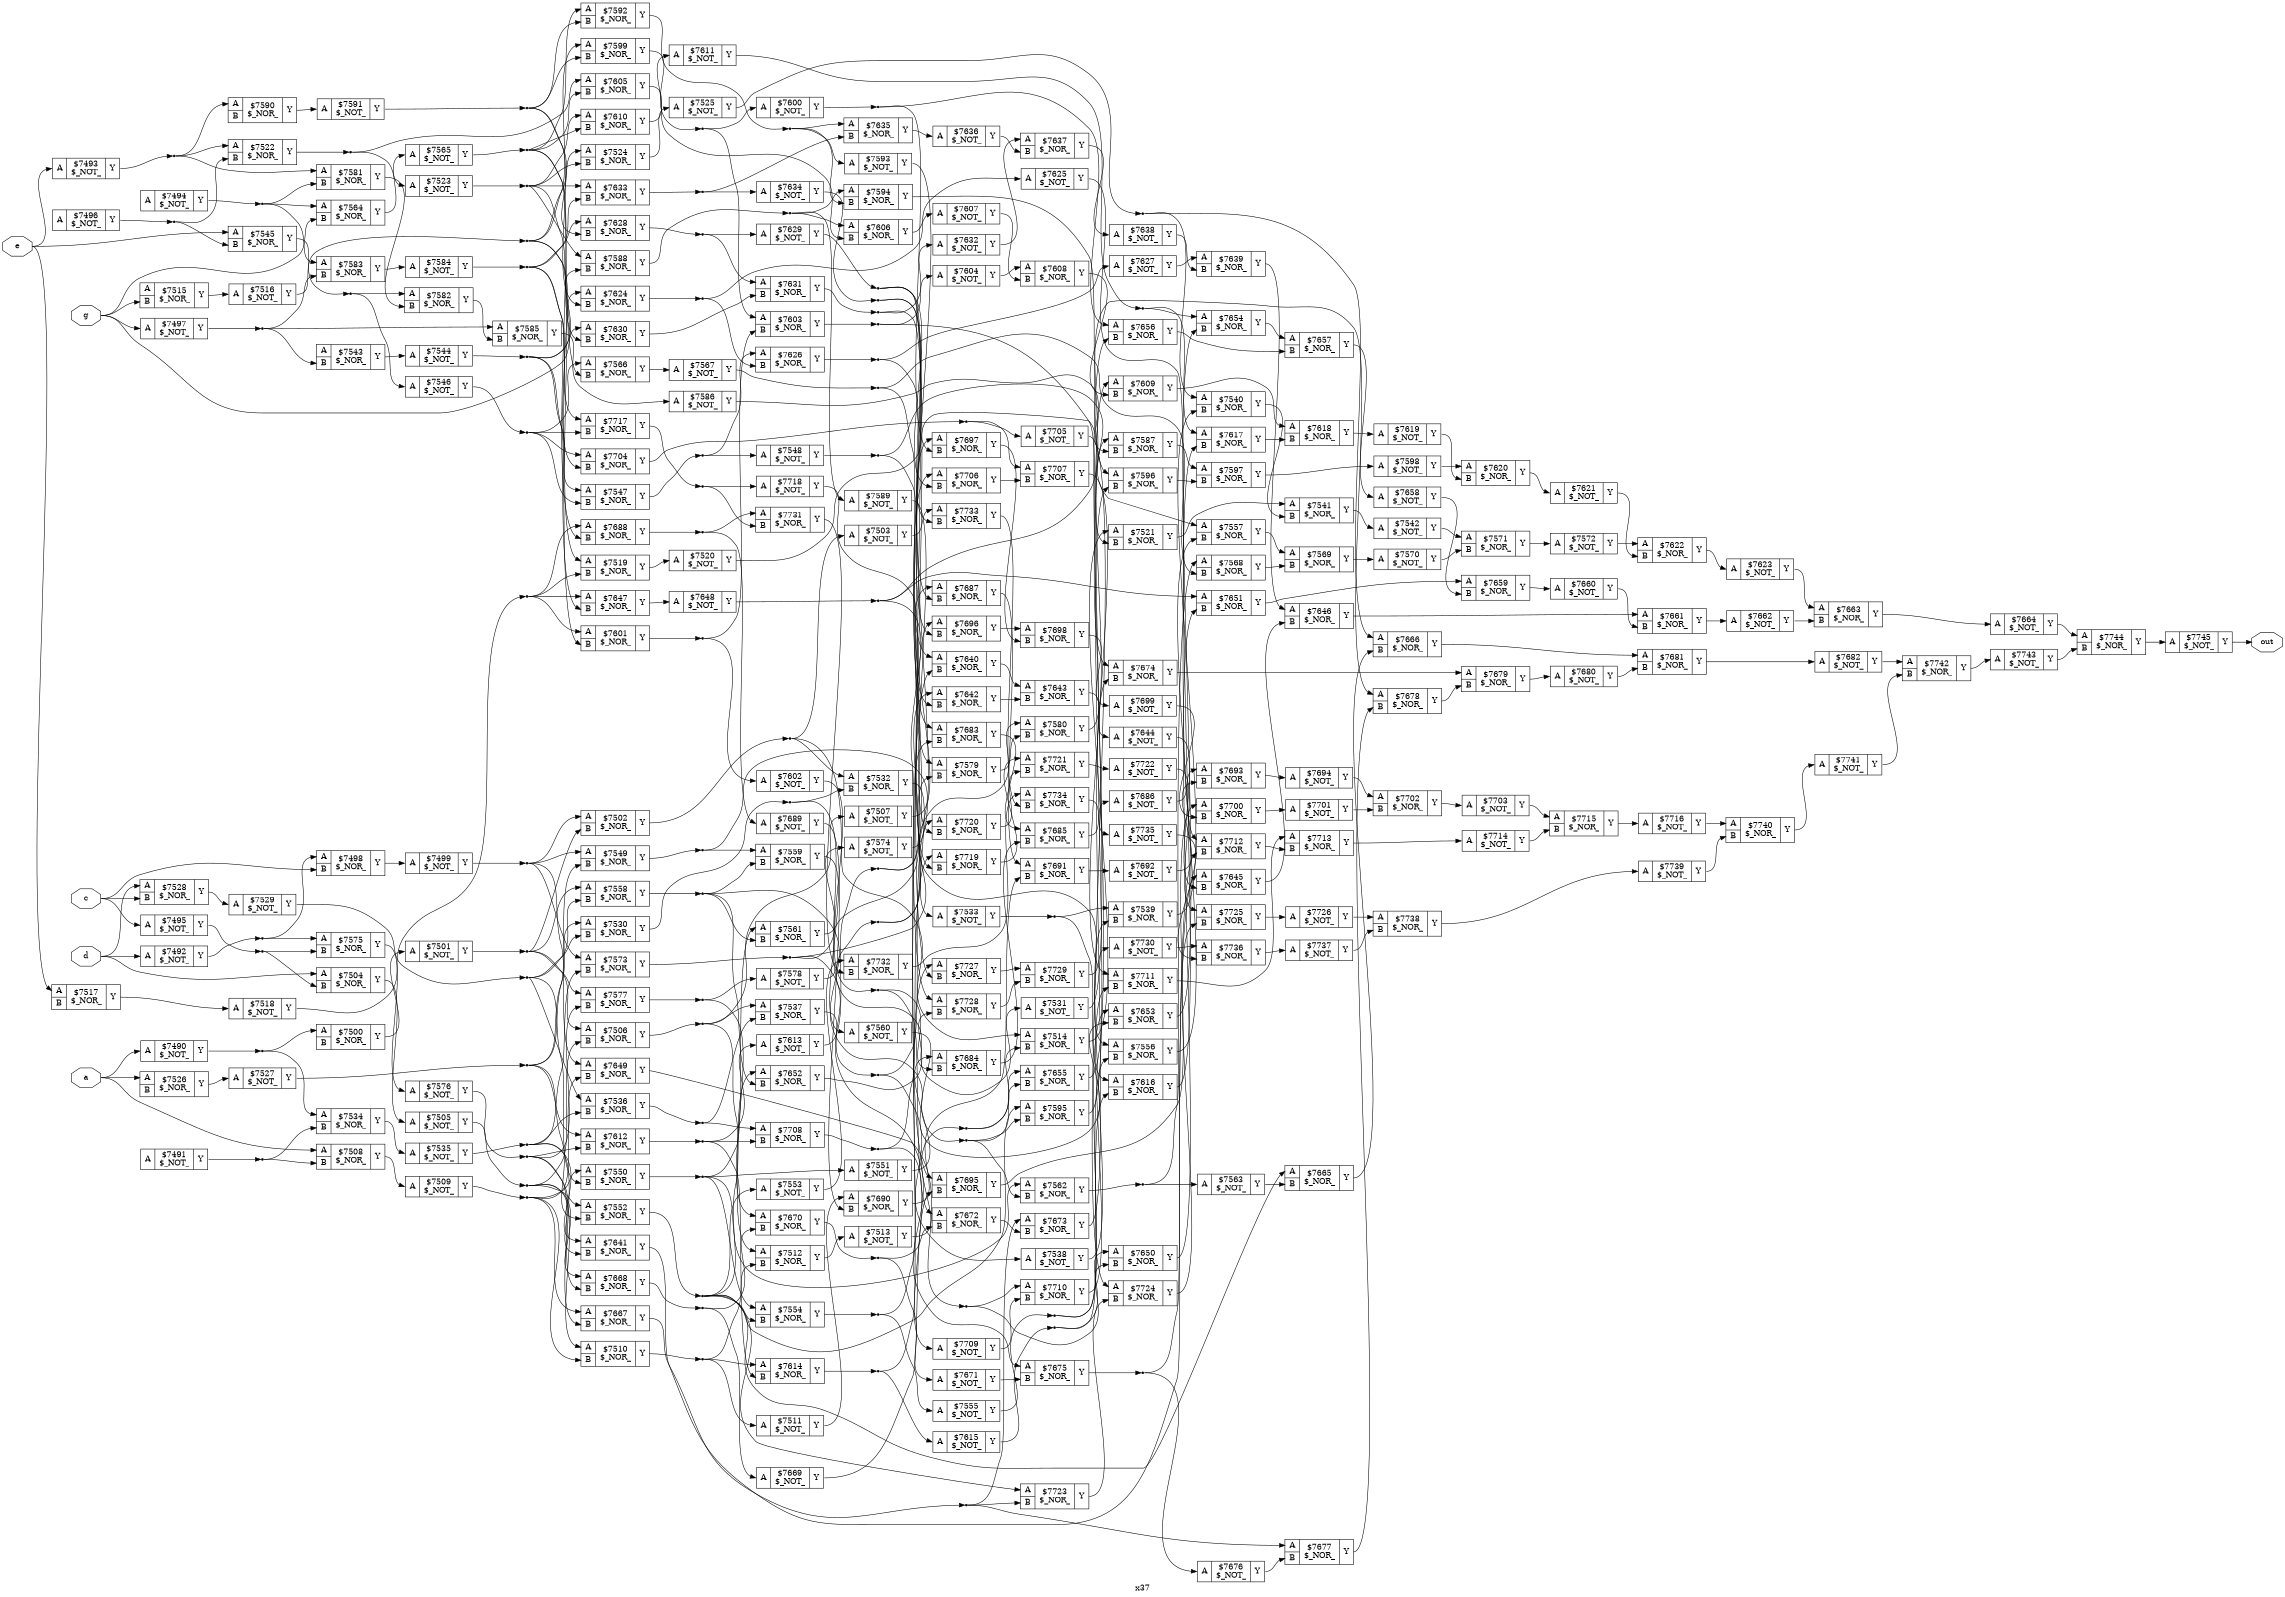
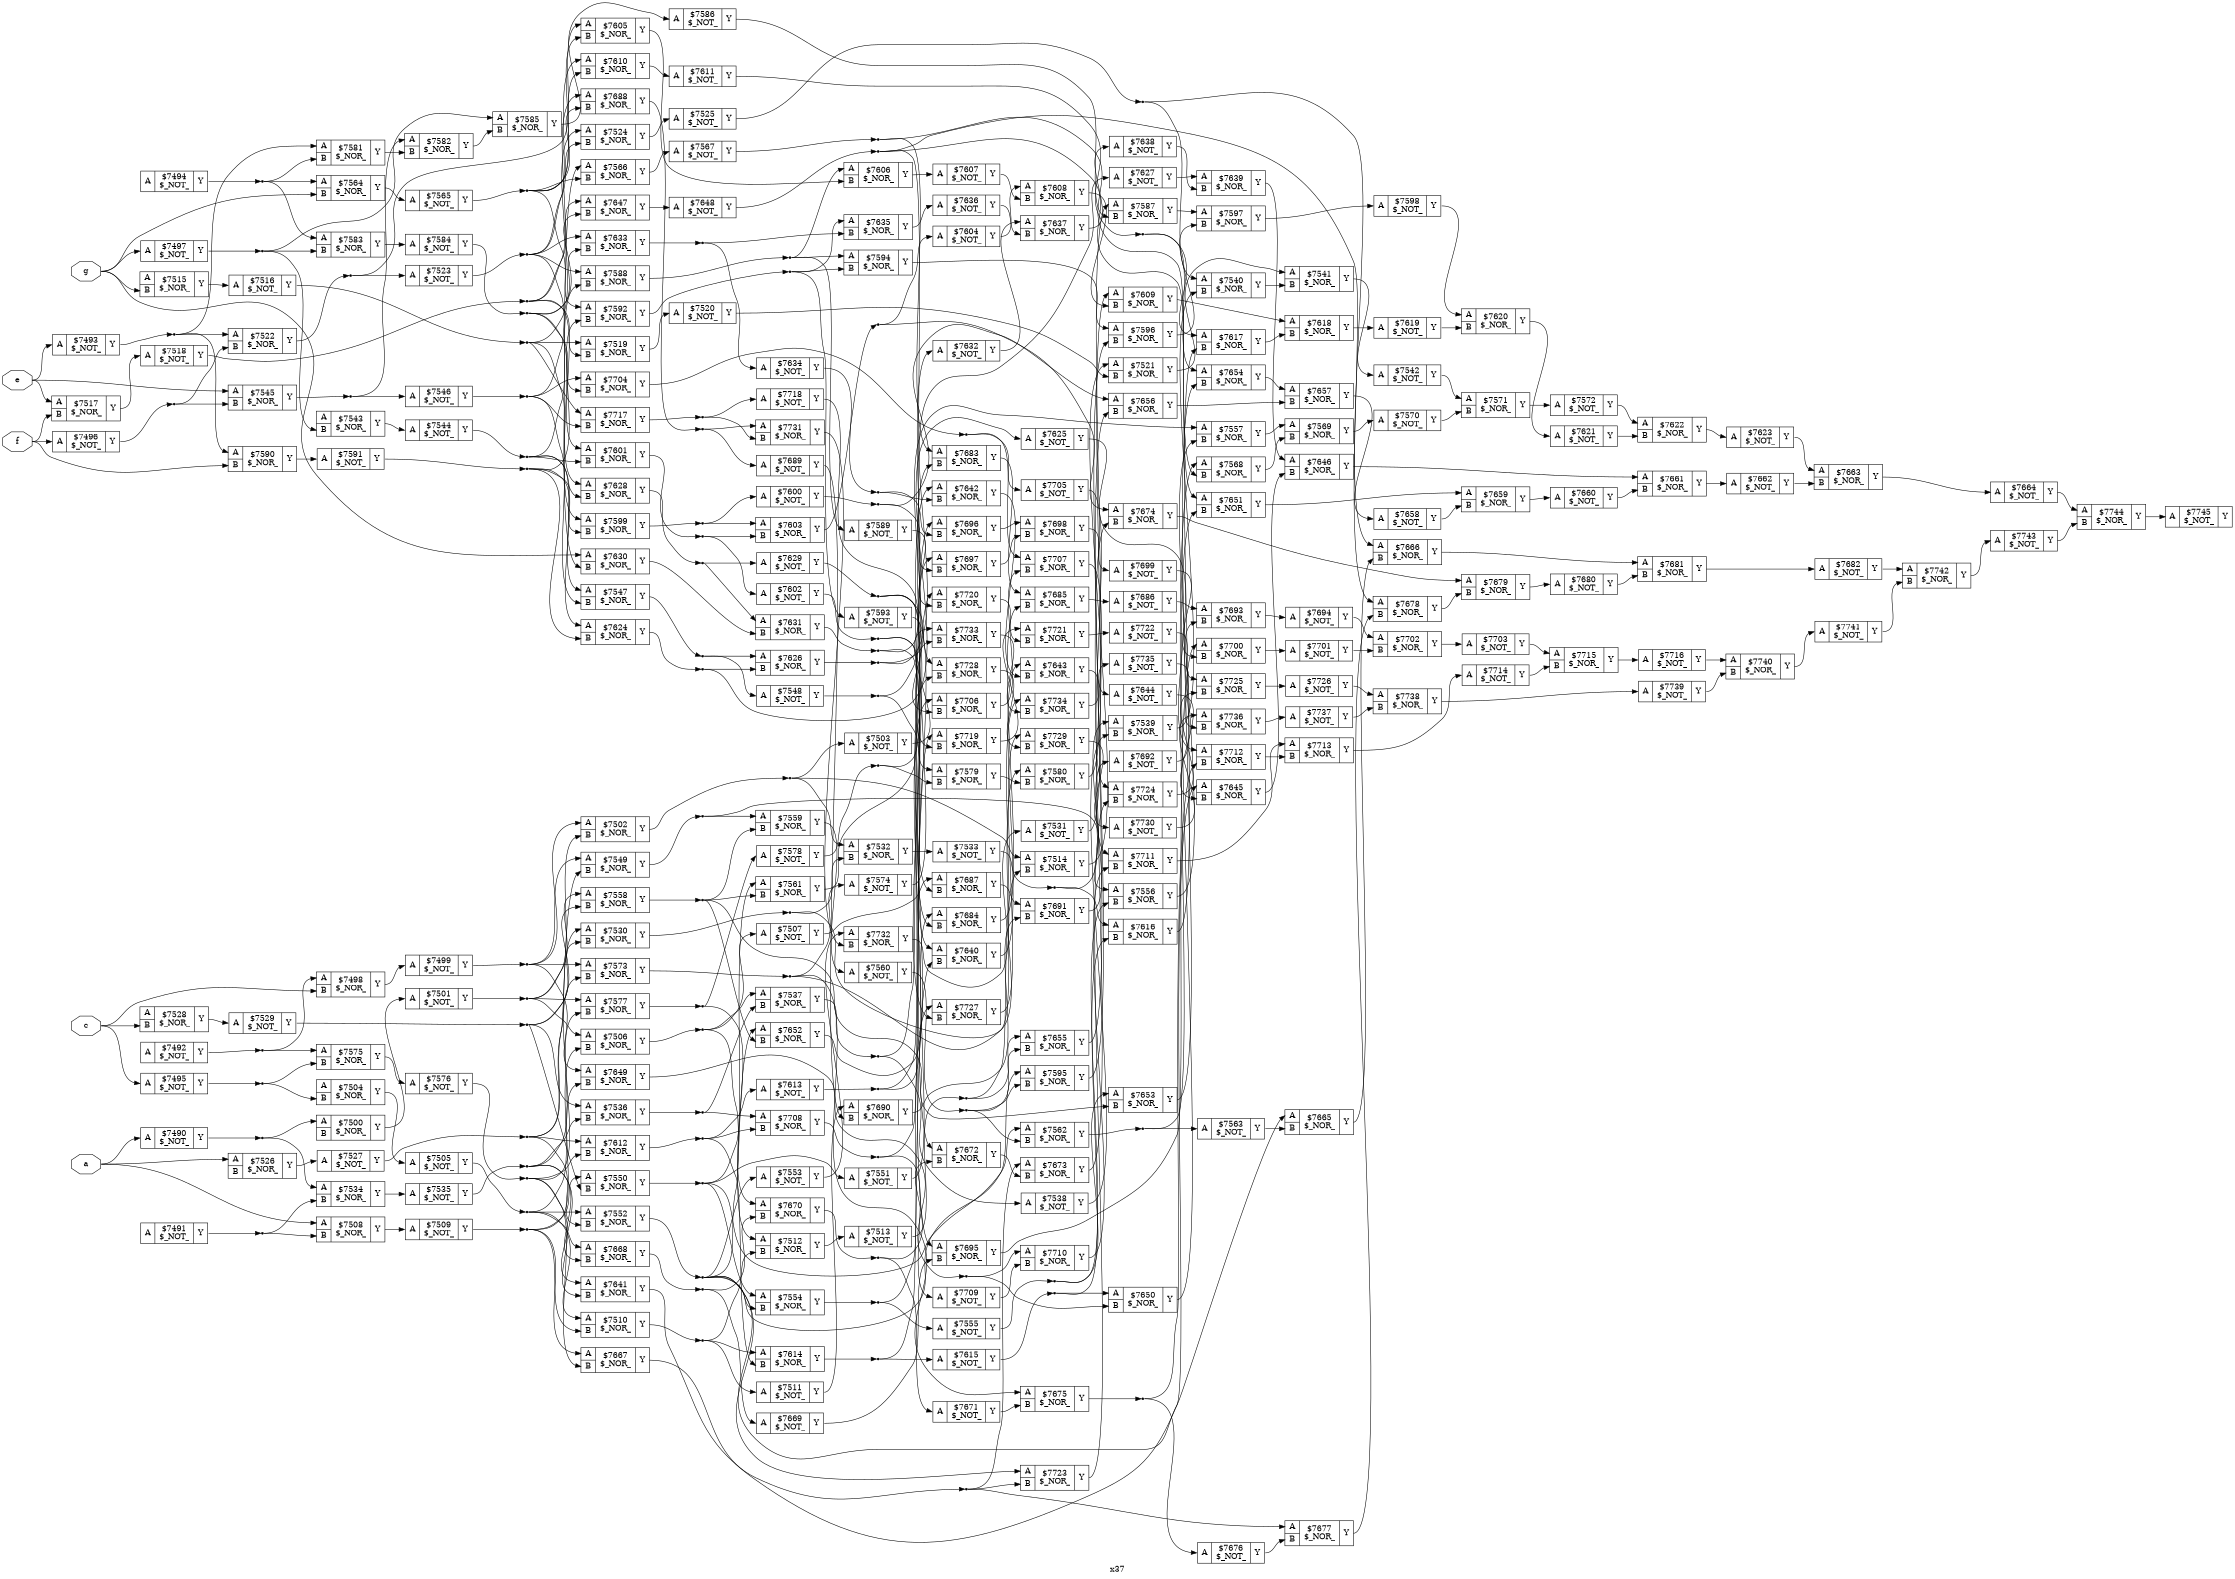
node "f": added
node "out": removed
node "d": removed
